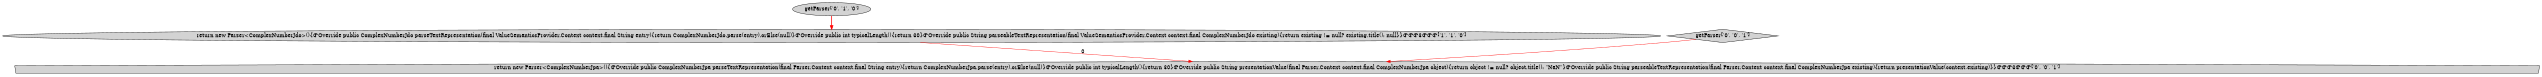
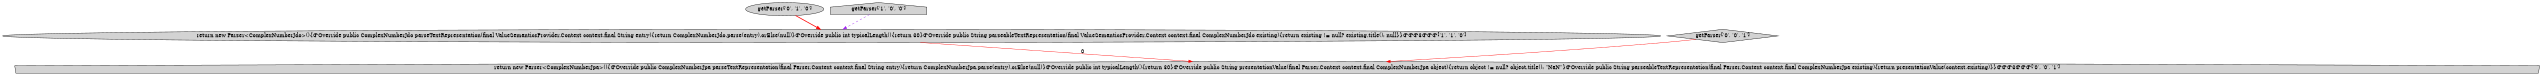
node "getParser['1', '0', '0']": added
